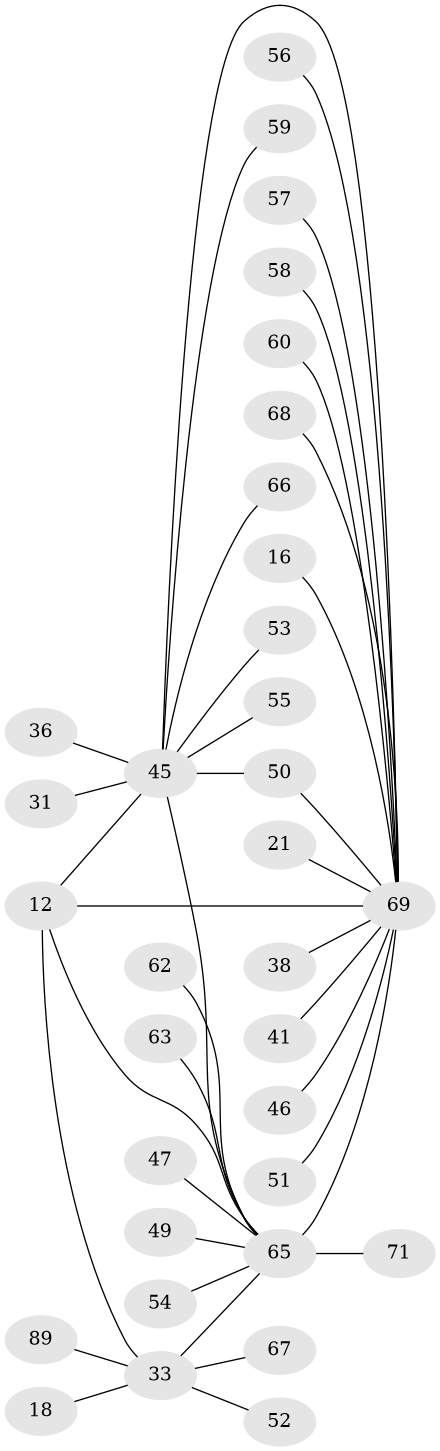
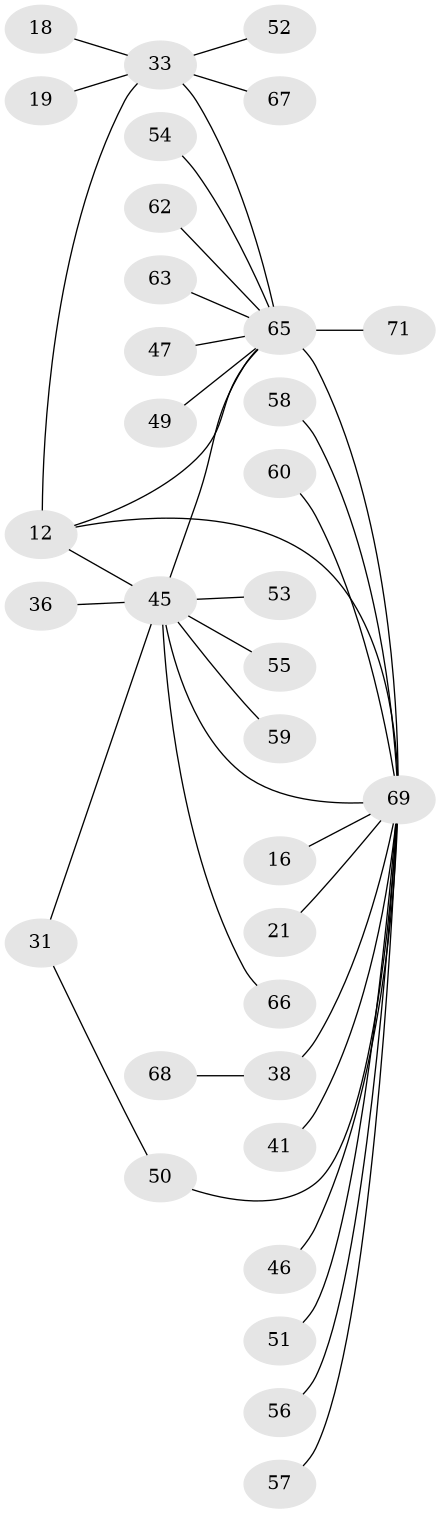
edge "68" -- "69": now "68" -- "38"
edge "45" -- "50": now "31" -- "50"
node "89": label "89" -> "19"
